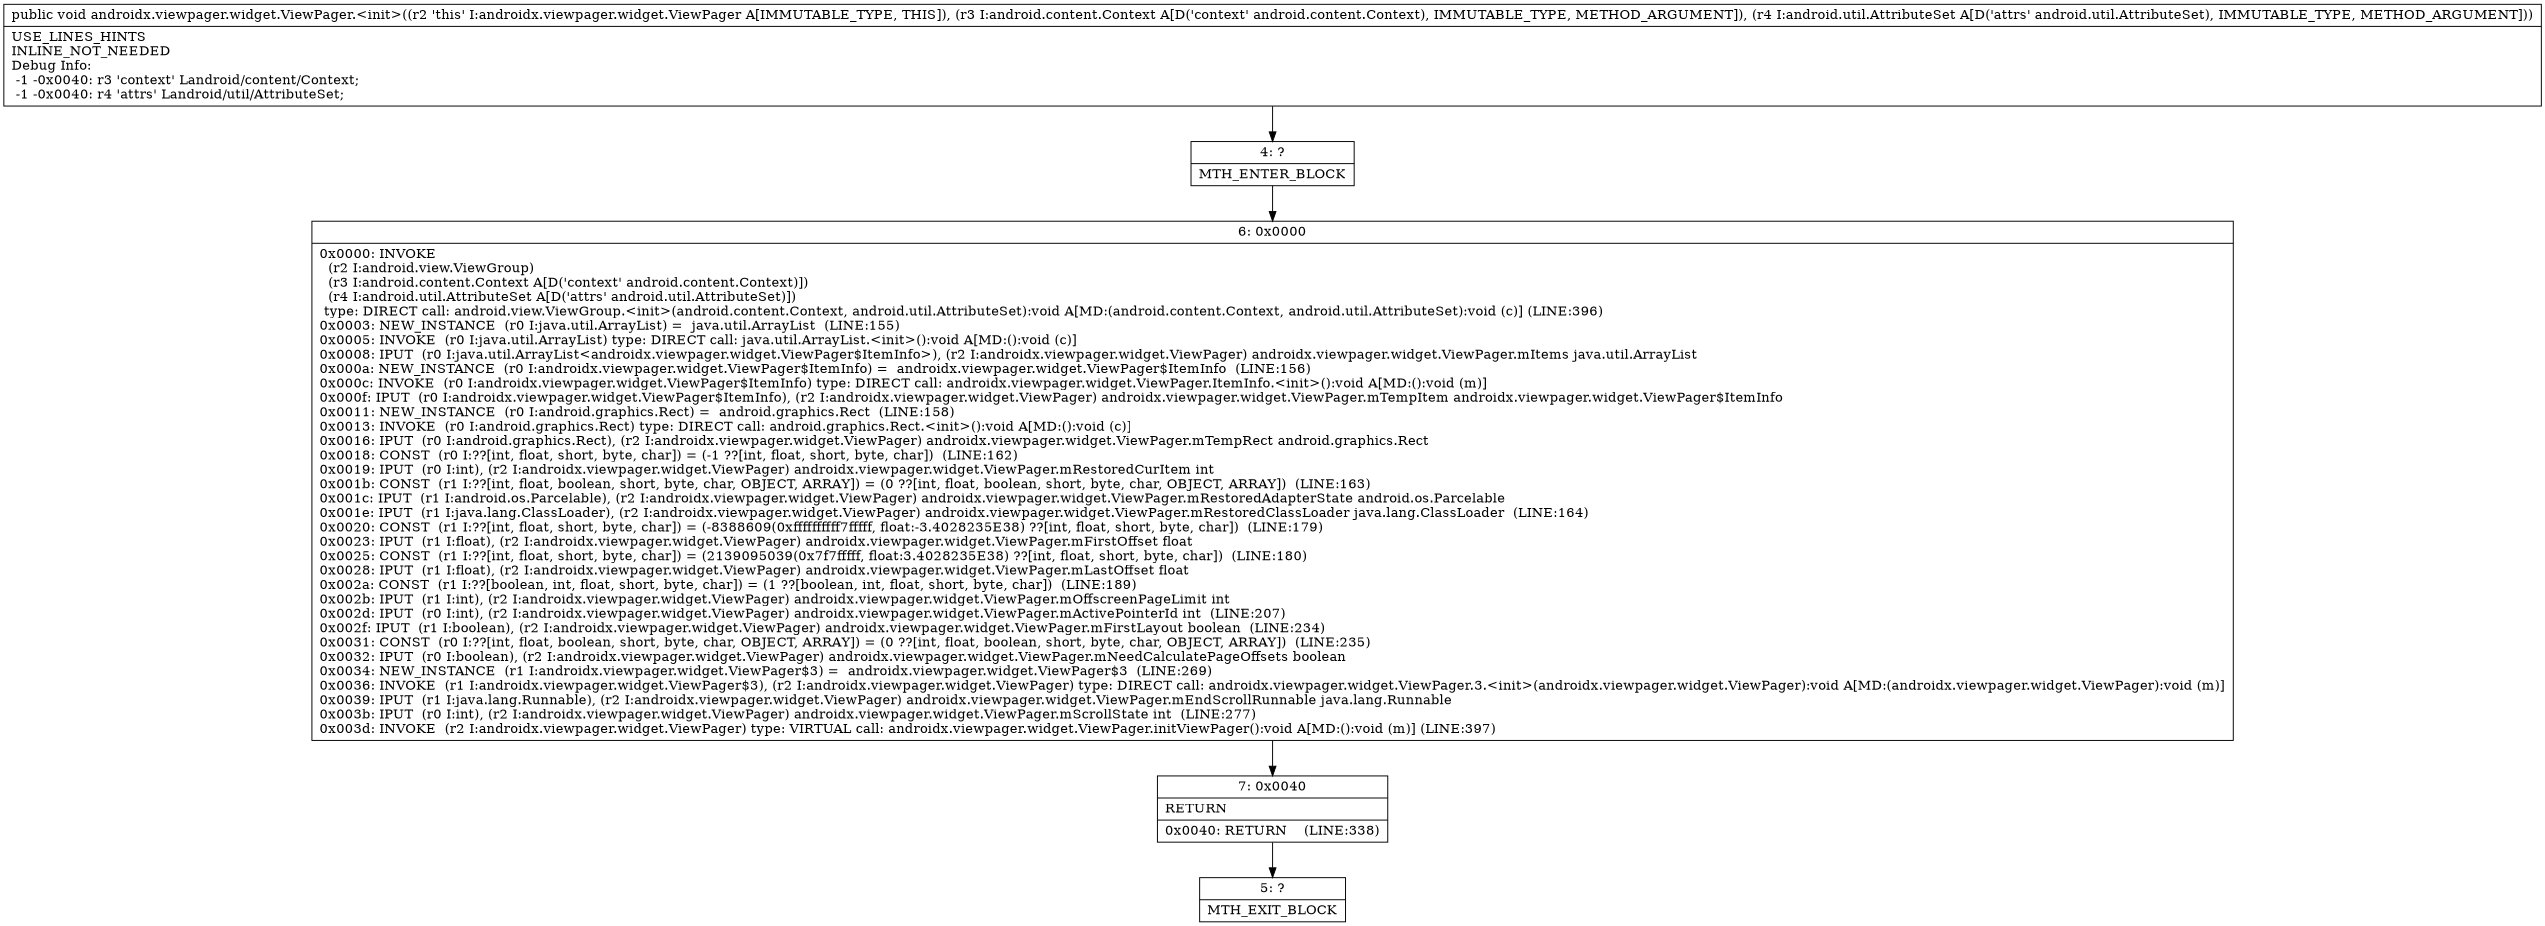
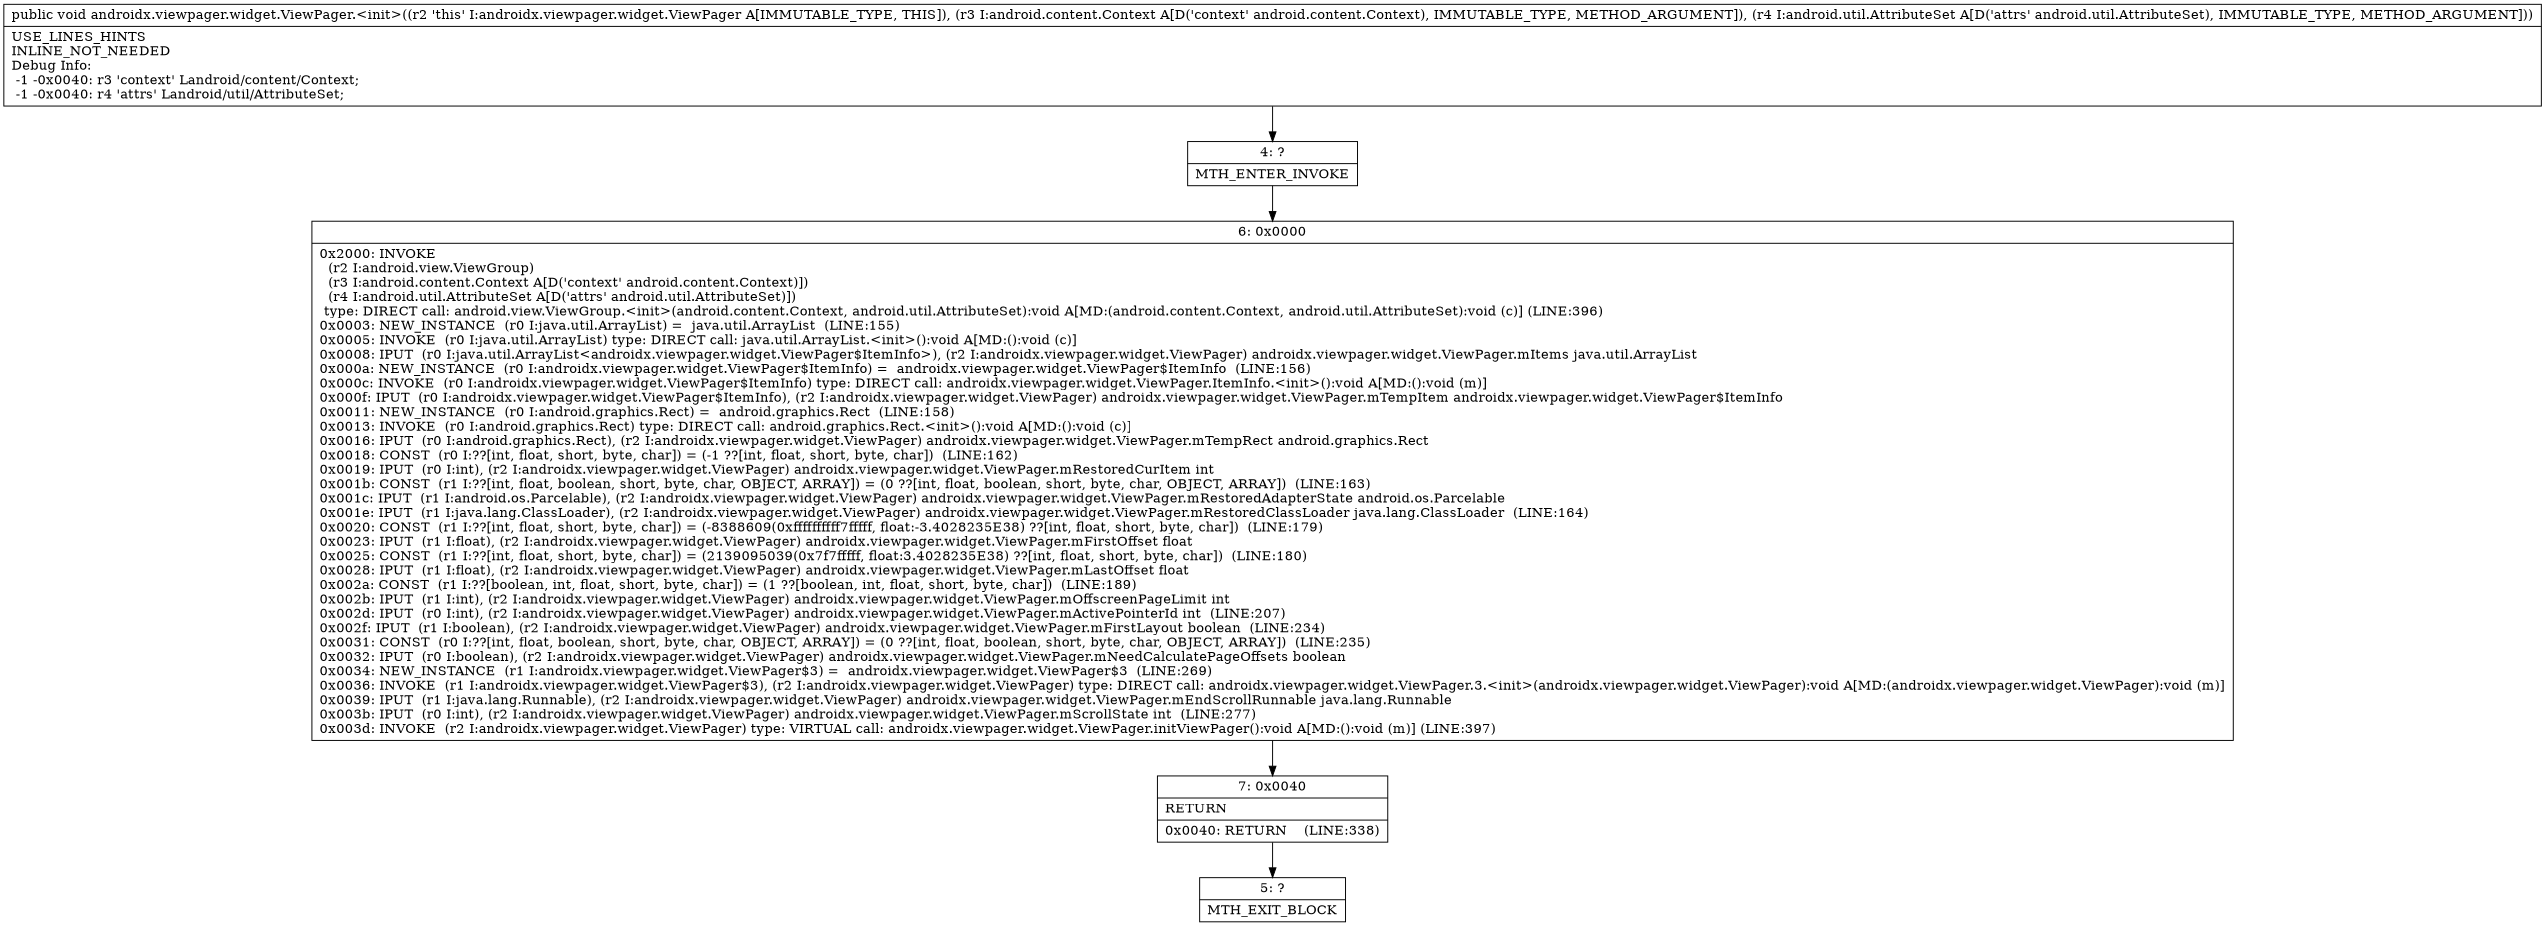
node "4: ?": text "MTH_ENTER_BLOCK" -> "MTH_ENTER_INVOKE"
node "6: 0x0000": text "0x0000: INVOKE" -> "0x2000: INVOKE"
